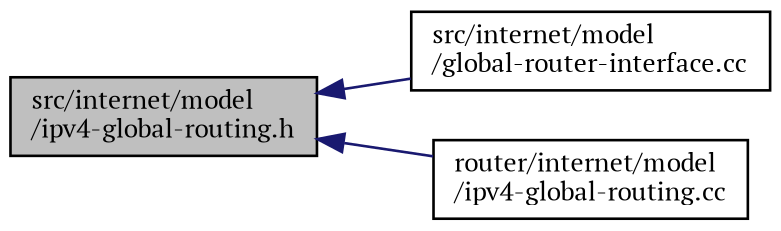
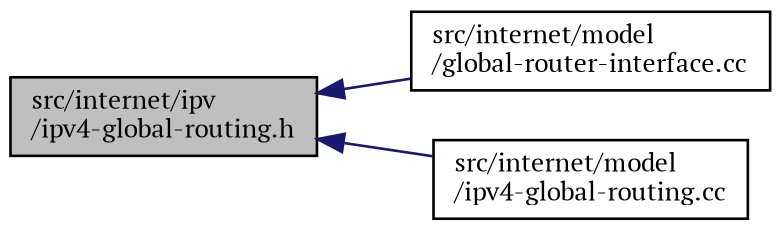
node "src/internet/model /ipv4-global-routing.h": label "src/internet/model /ipv4-global-routing.h" -> "src/internet/ipv /ipv4-global-routing.h"
node "router/internet/model /ipv4-global-routing.cc": label "router/internet/model /ipv4-global-routing.cc" -> "src/internet/model /ipv4-global-routing.cc"
